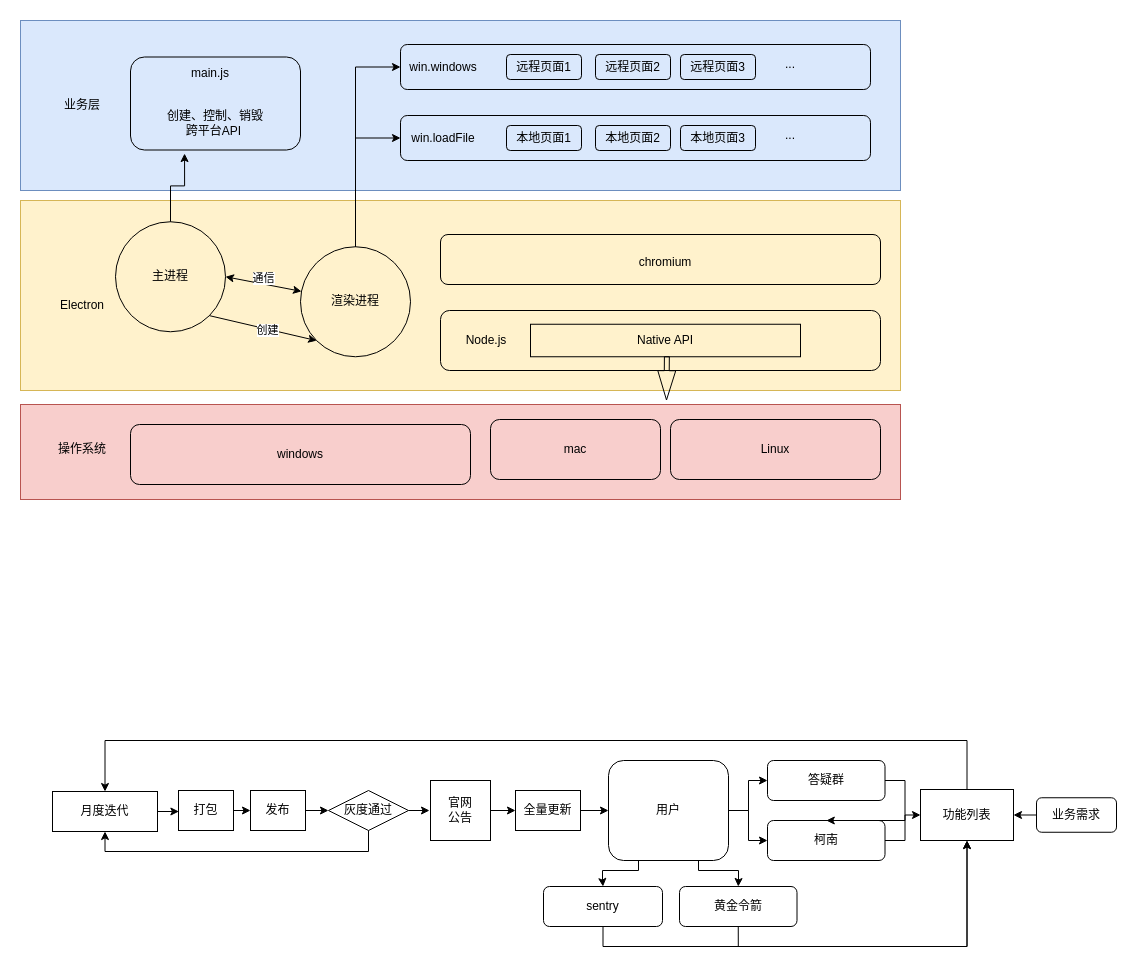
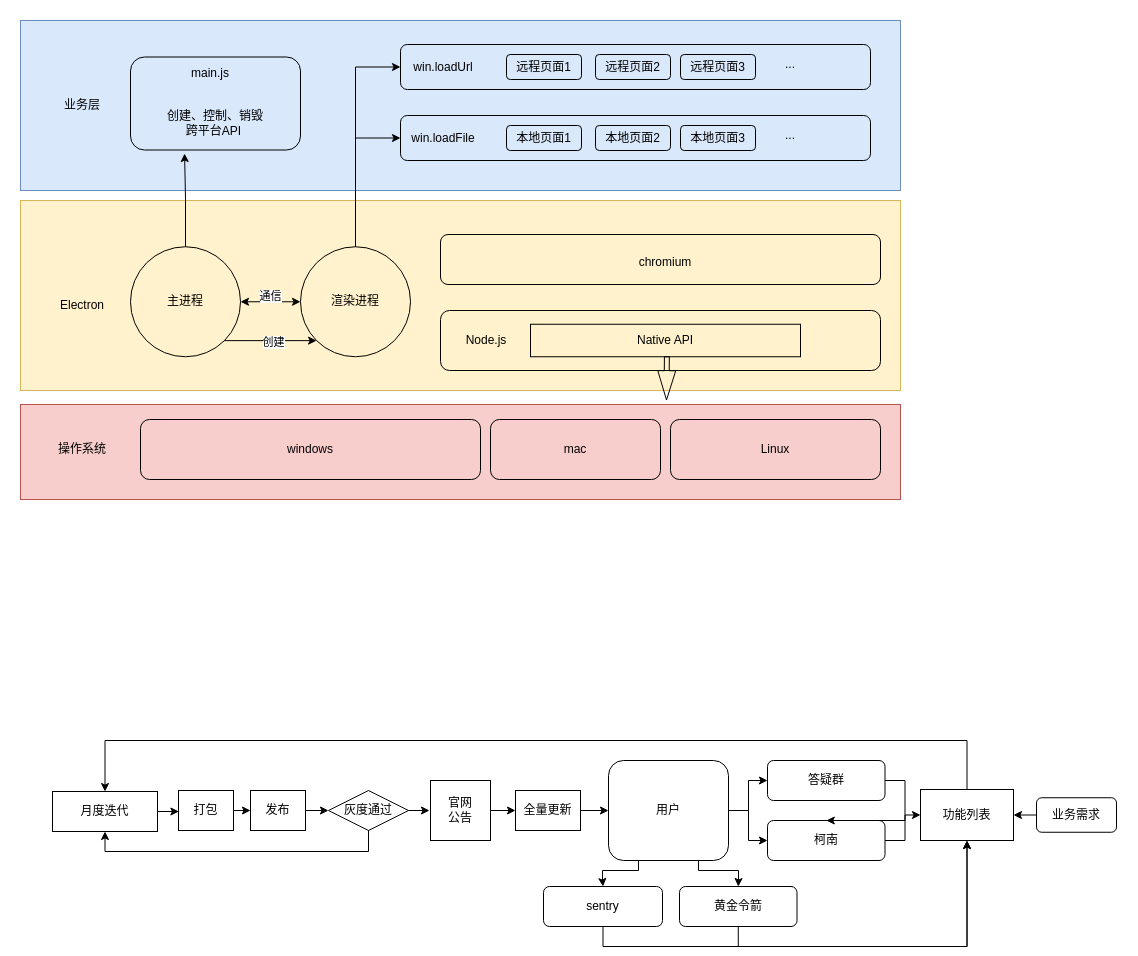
node "win.windows": label "win.windows" -> "win.loadUrl"
node "主进程": moved (171, 277) -> (186, 302)
node "windows": moved (301, 455) -> (311, 450)
